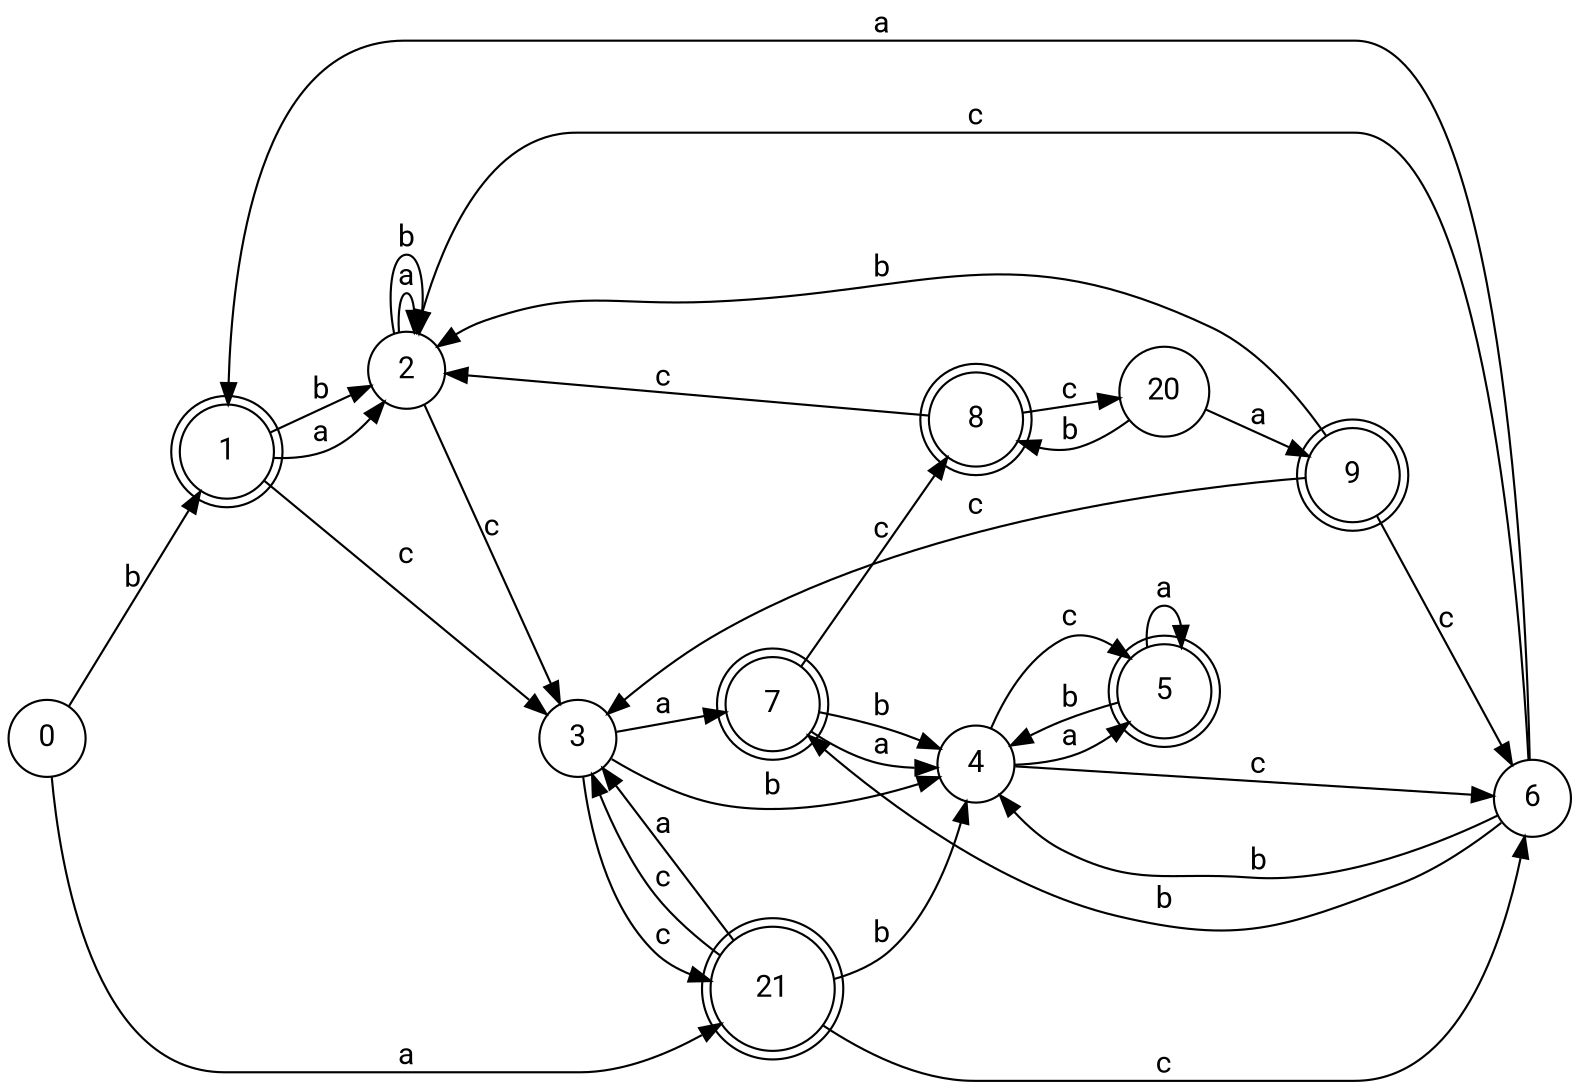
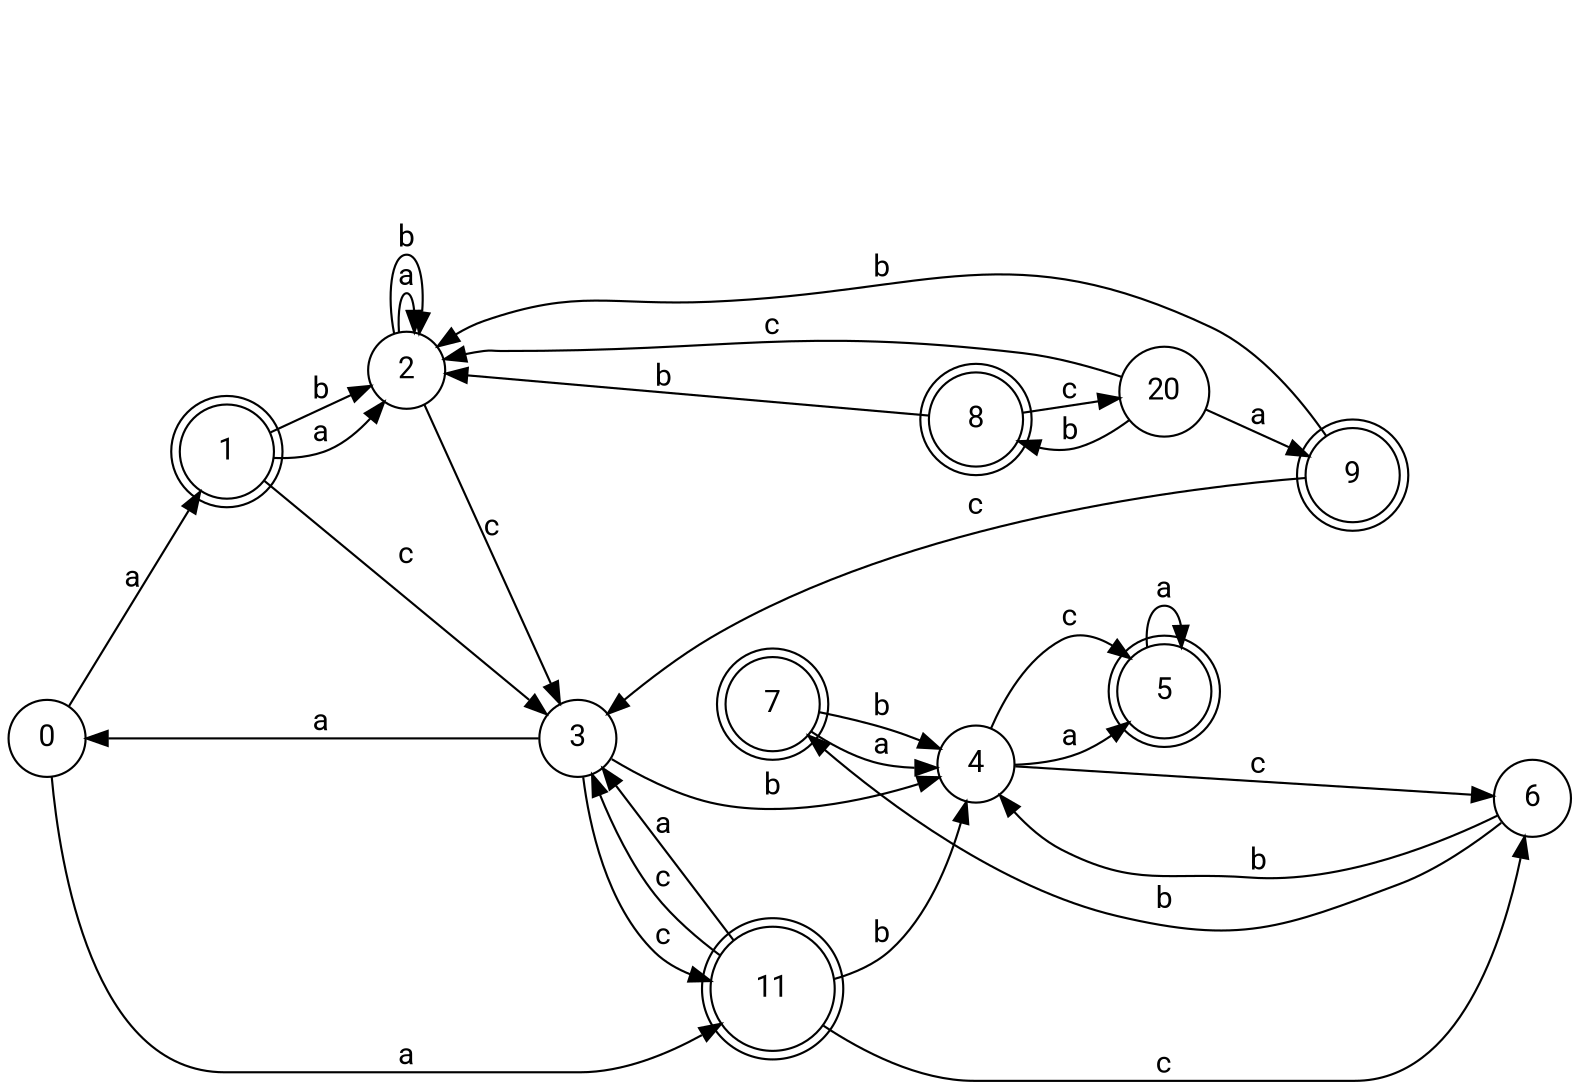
edge "6" -> "1": removed, label "a"
edge "6" -> "2": now "20" -> "2"
edge "8" -> "2": label "c" -> "b"
edge "0" -> "1": label "b" -> "a"
edge "7" -> "8": removed, label "c"
edge "9" -> "6": removed, label "c"
edge "5" -> "4": removed, label "b"
edge "3" -> "7": now "3" -> "0"
node "21": label "21" -> "11"
